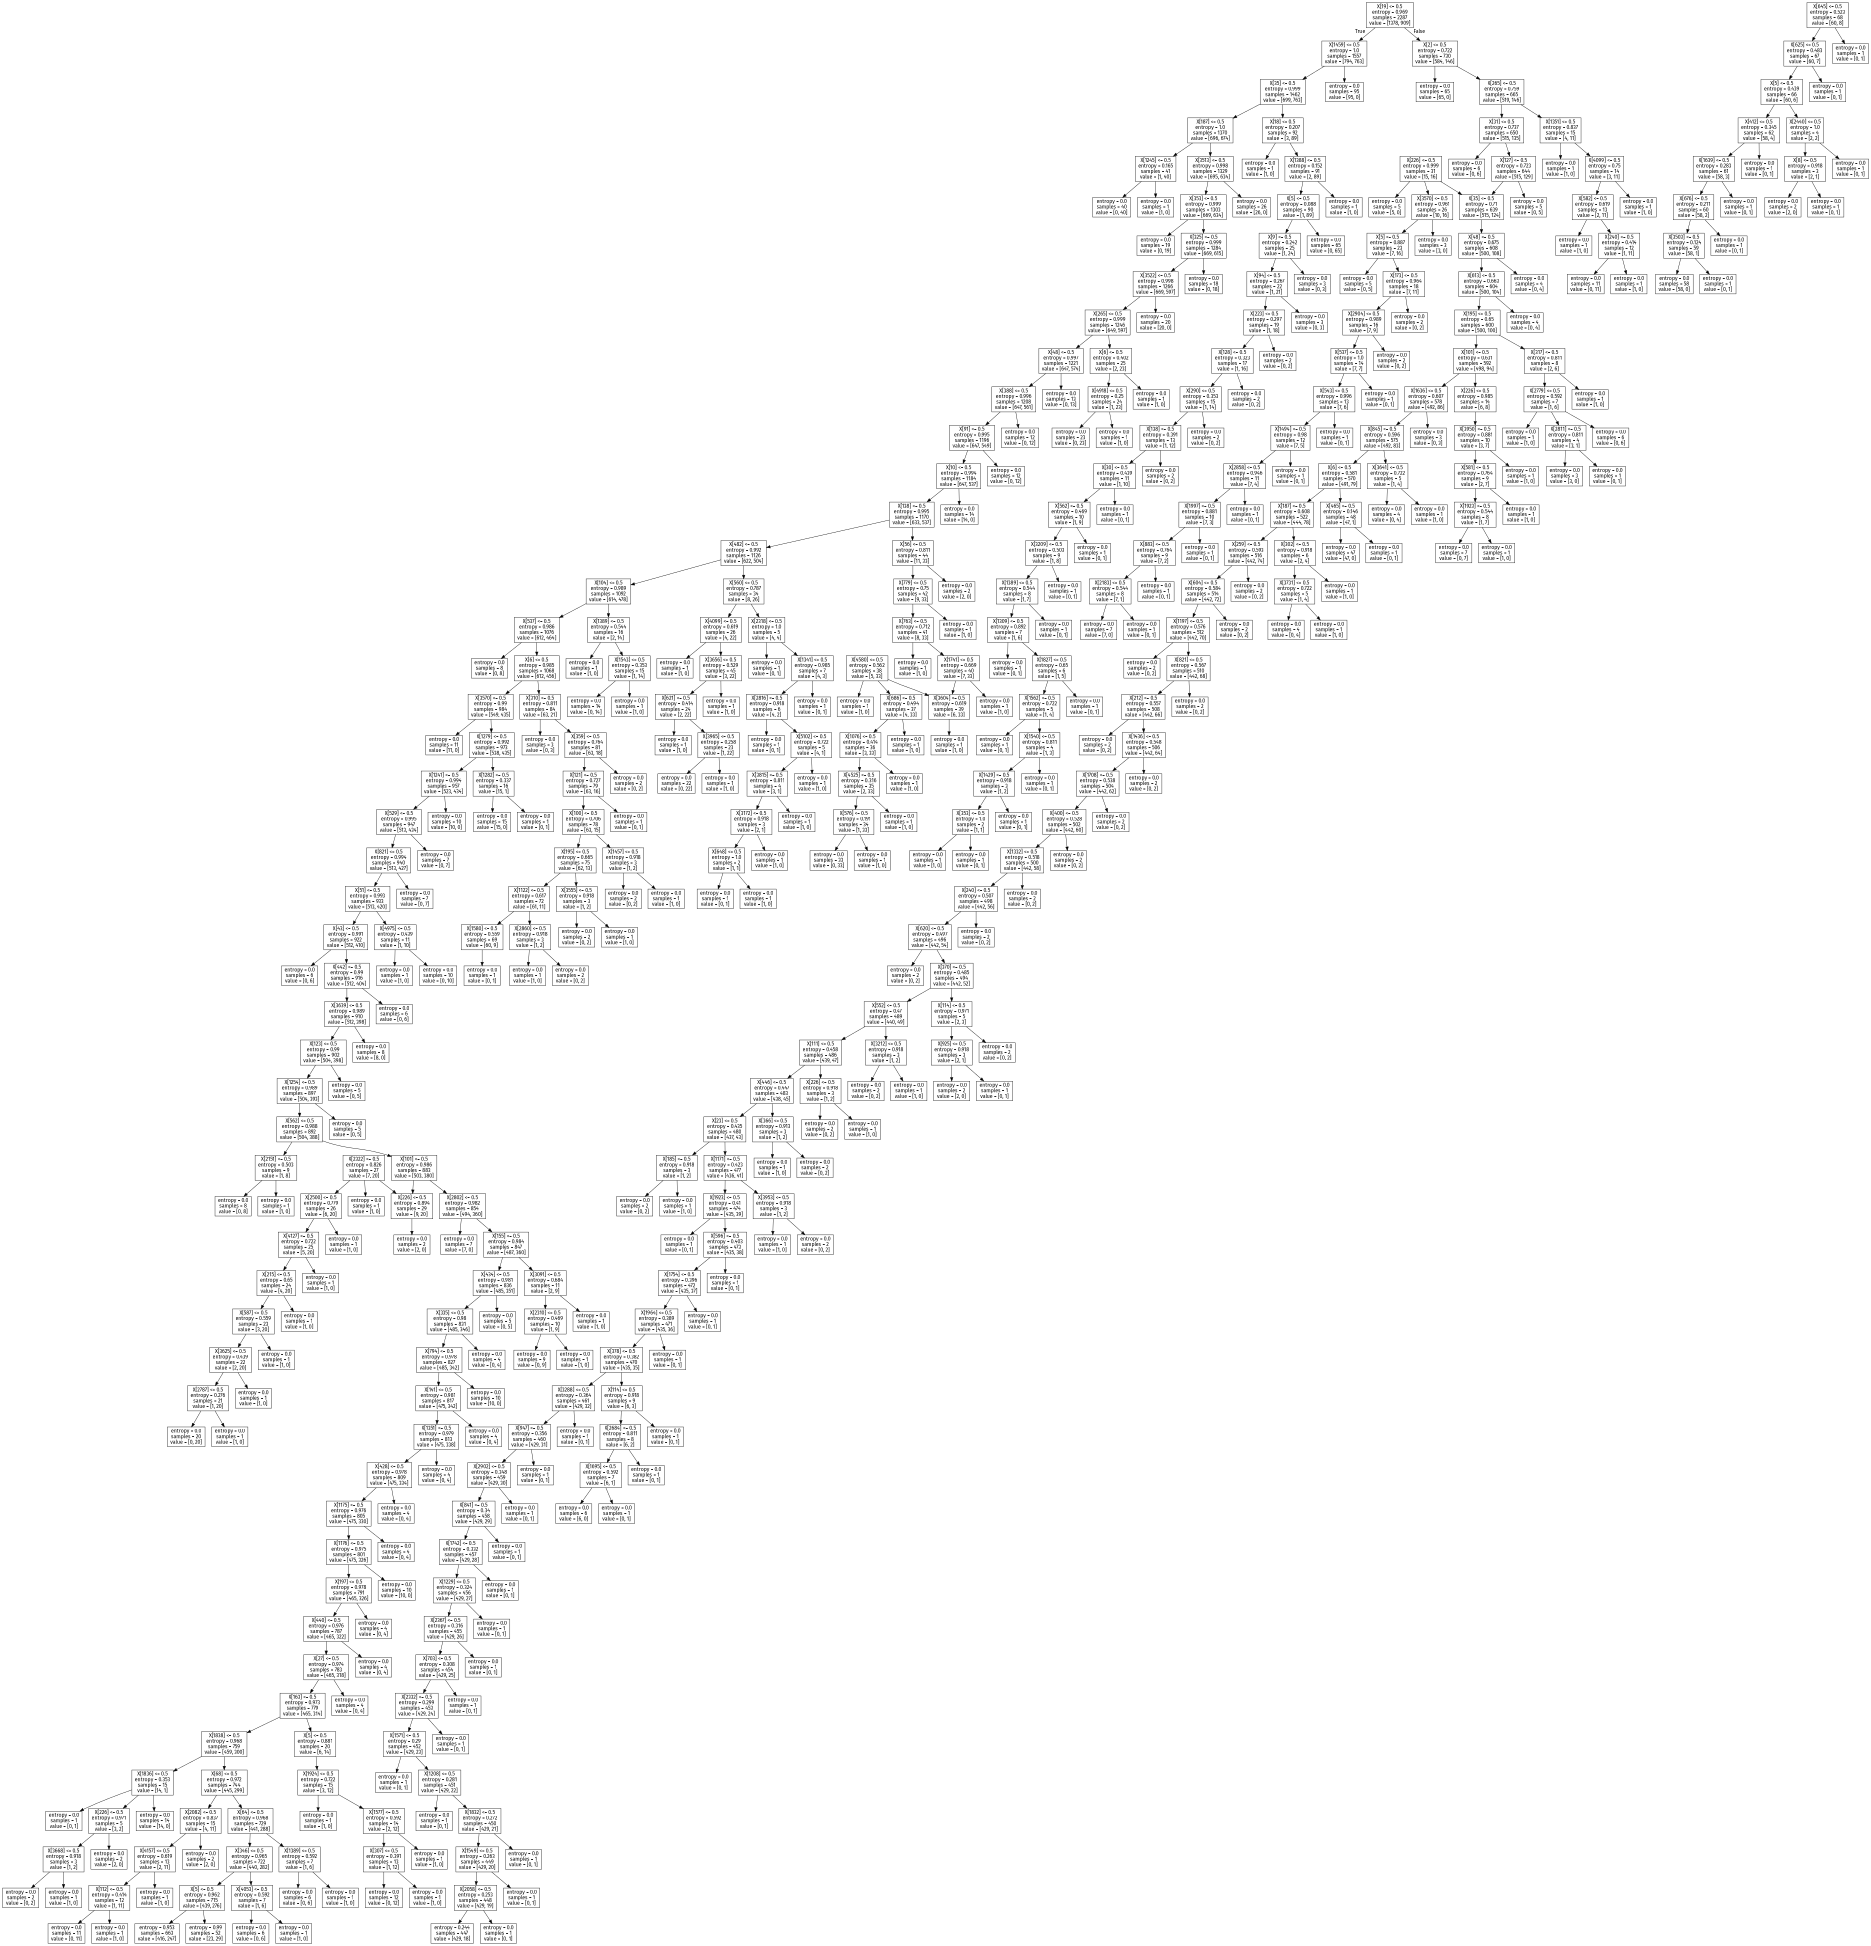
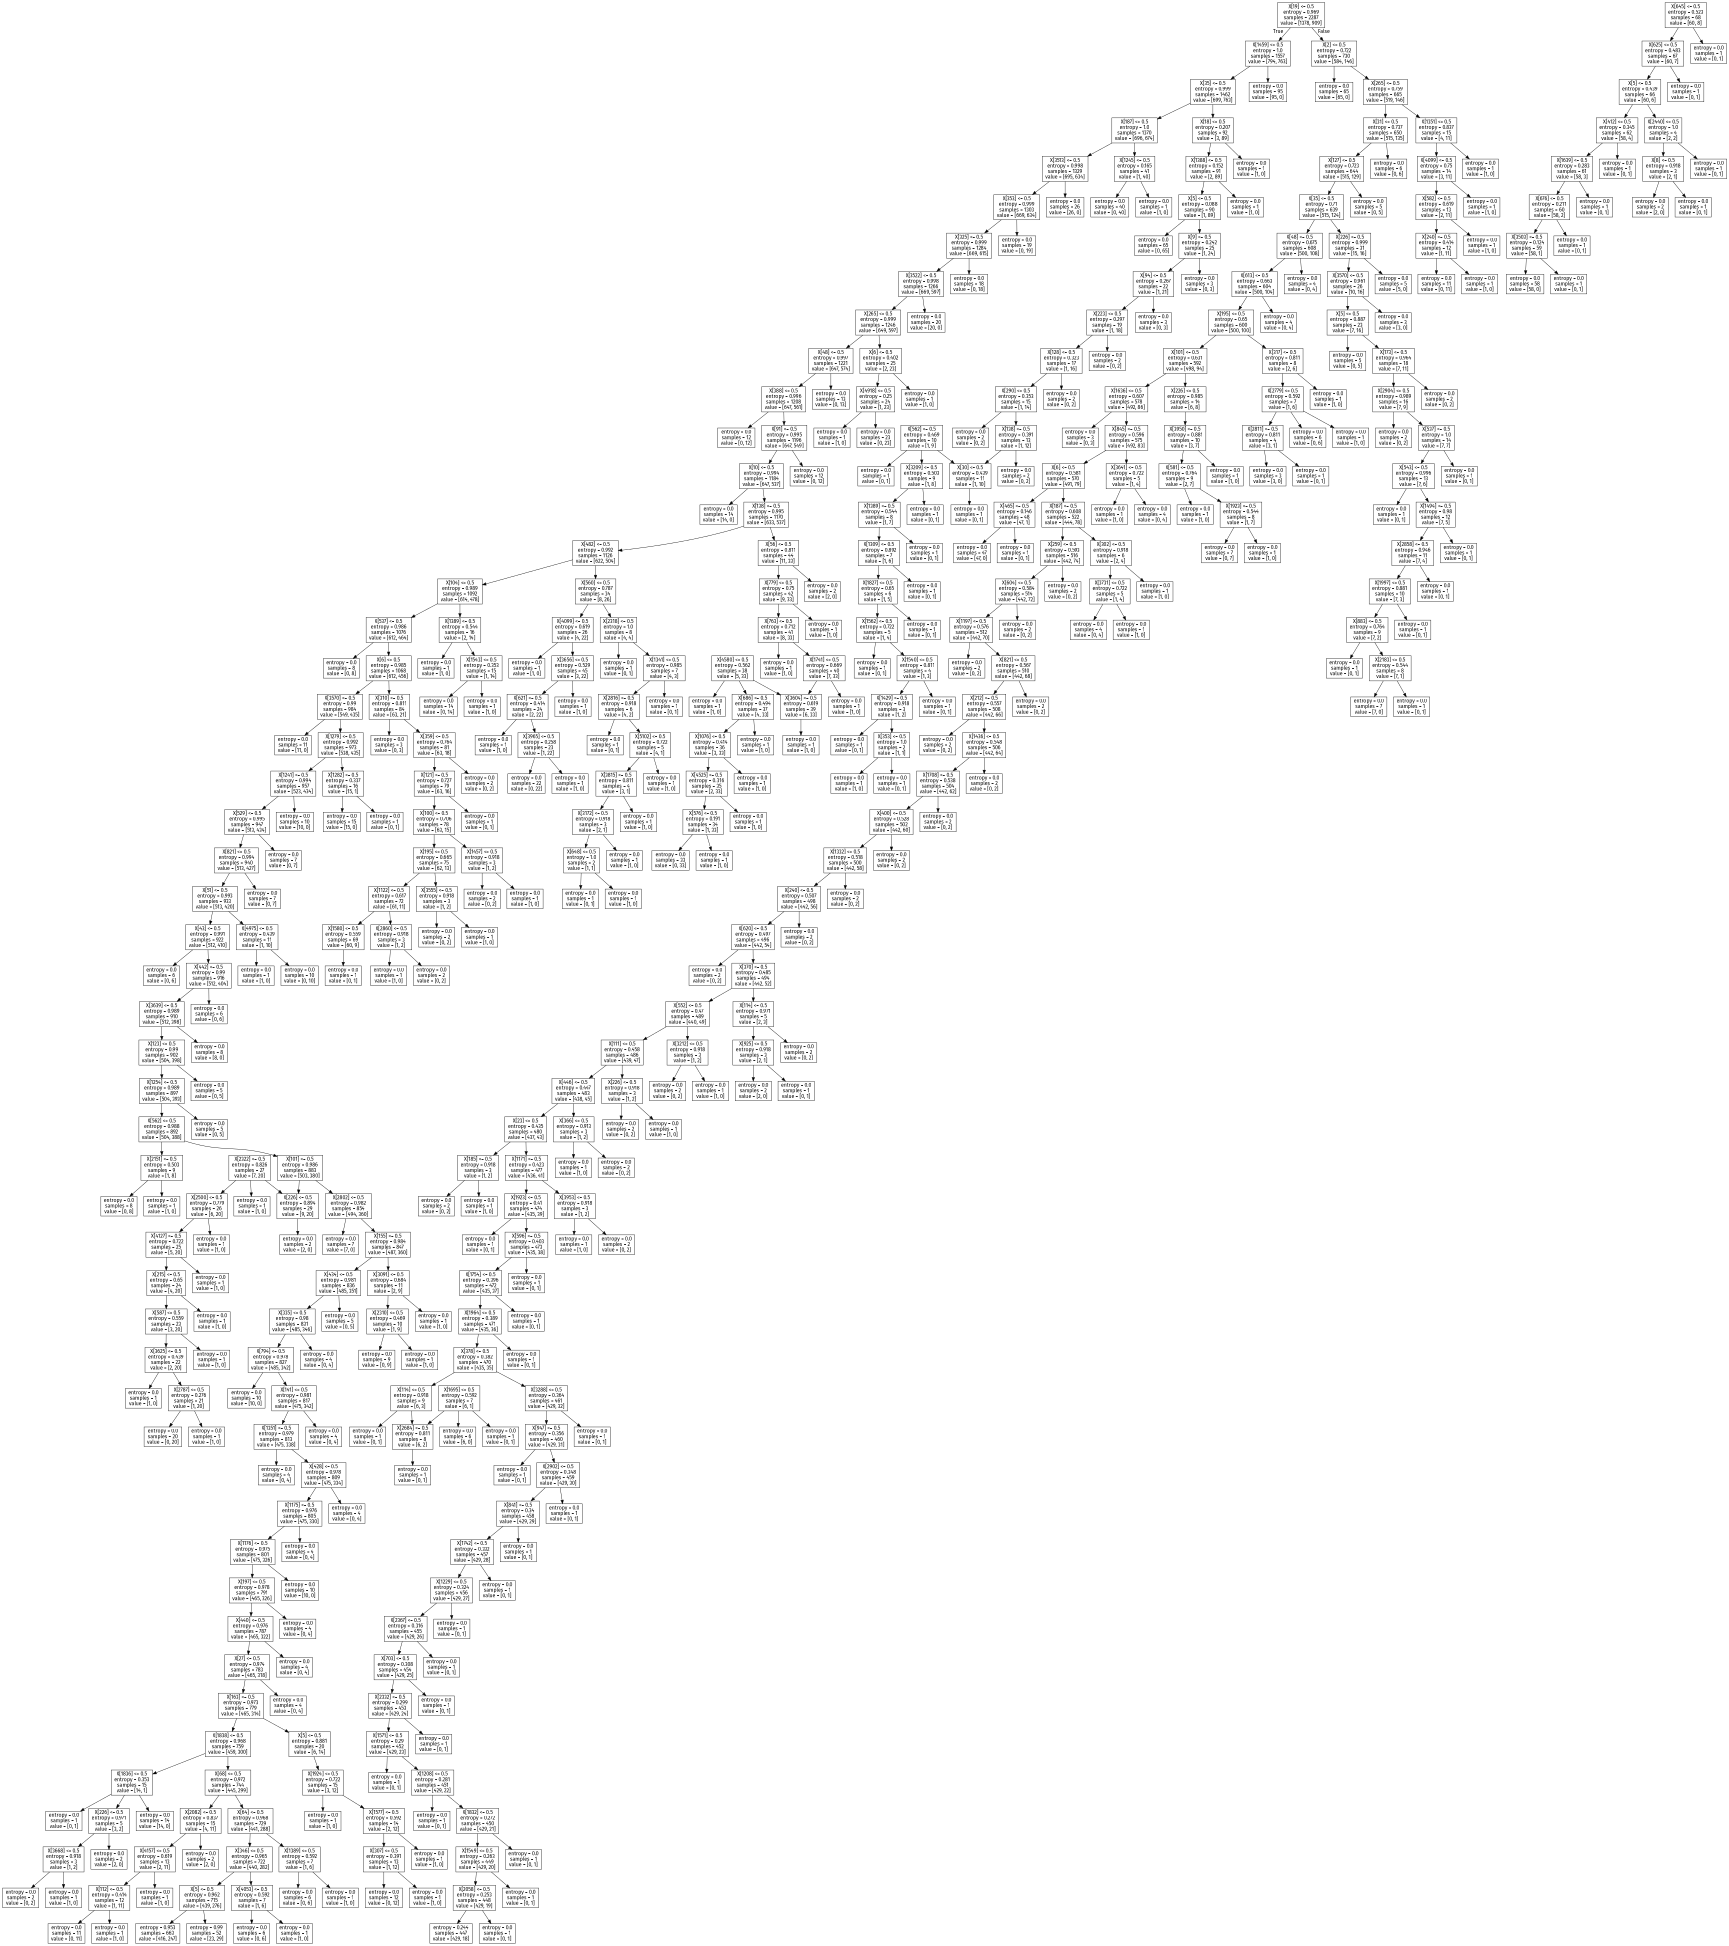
edge "X[226] <= 0.5 entropy = 0.999 samples = 31 value = [15, 16]" -> "X[35] <= 0.5 entropy = 0.71 samples = 639 value = [515, 124]": reversed
edge "X[30] <= 0.5 entropy = 0.439 samples = 11 value = [1, 10]" -> "X[562] <= 0.5 entropy = 0.469 samples = 10 value = [1, 9]": reversed
node "X[2318] <= 0.5 entropy = 1.0 samples = 5 value = [4, 4]": label "X[2318] <= 0.5 entropy = 1.0 samples = 5 value = [4, 4]" -> "X[2318] <= 0.5 entropy = 1.0 samples = 8 value = [4, 4]"
edge "X[2684] <= 0.5 entropy = 0.811 samples = 8 value = [6, 2]" -> "X[1695] <= 0.5 entropy = 0.592 samples = 7 value = [6, 1]": reversed
